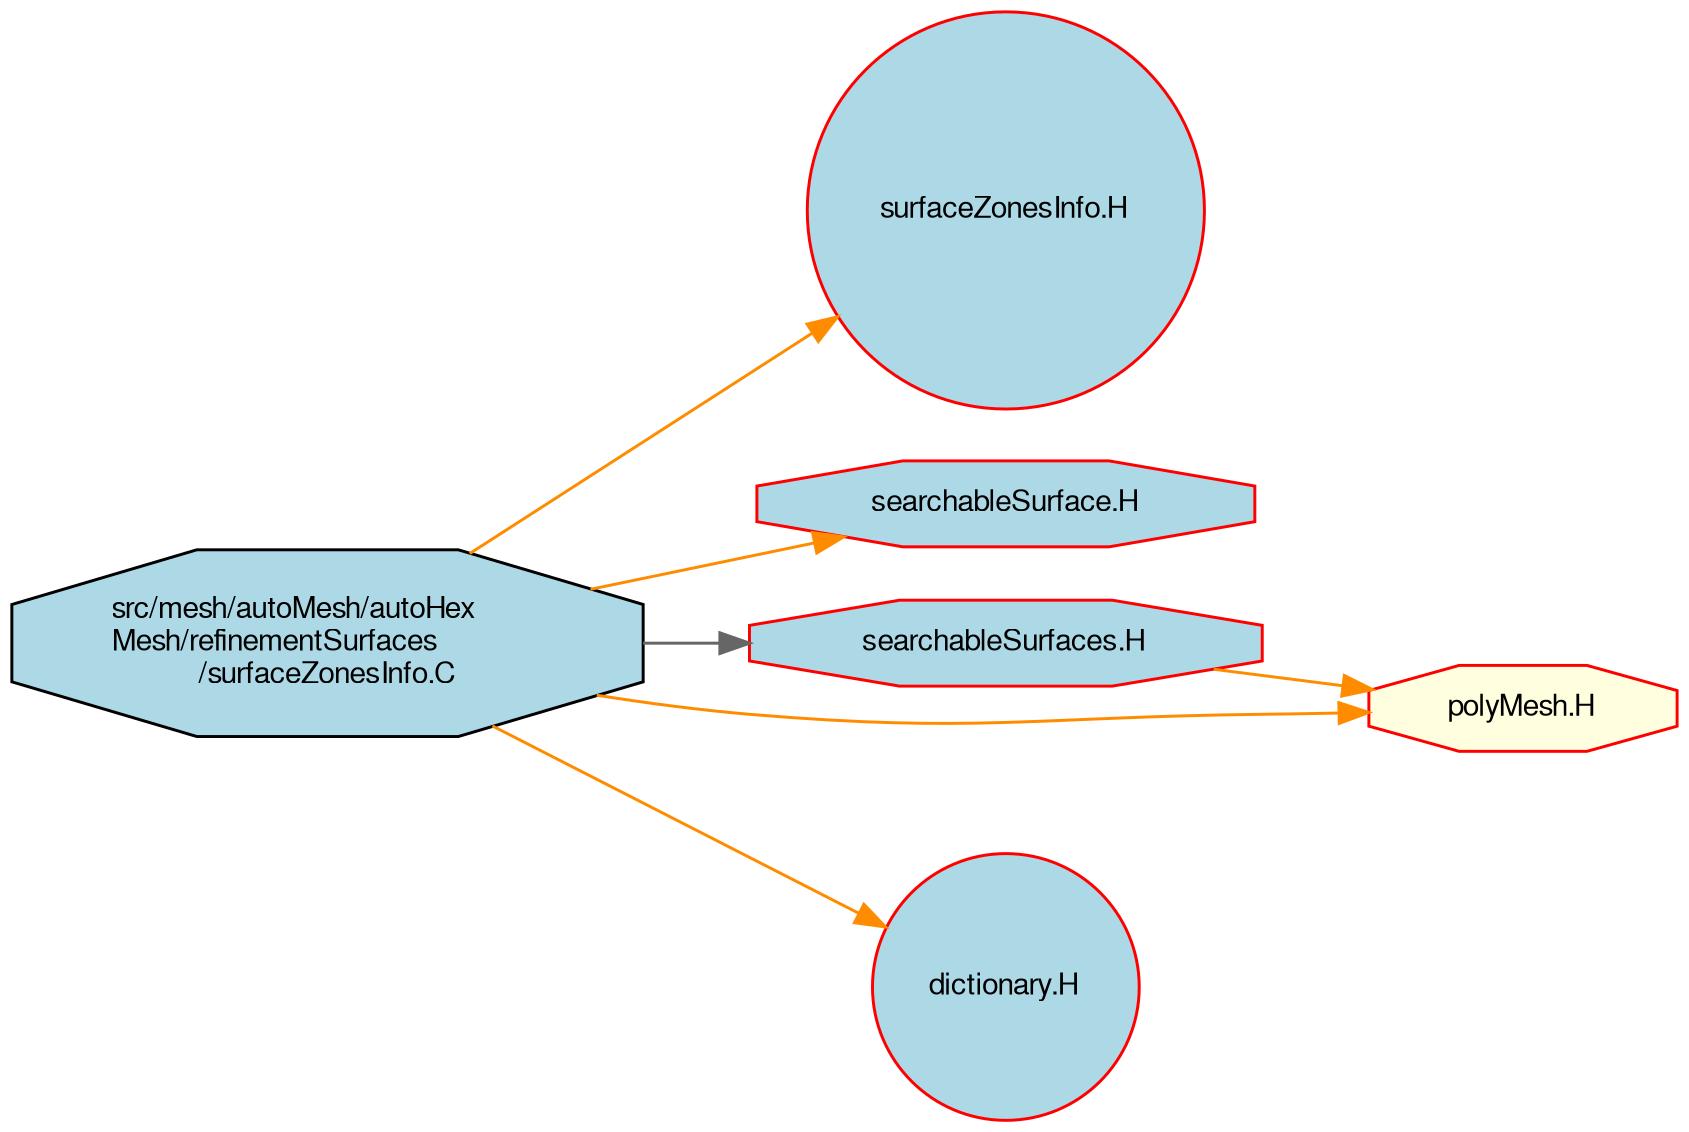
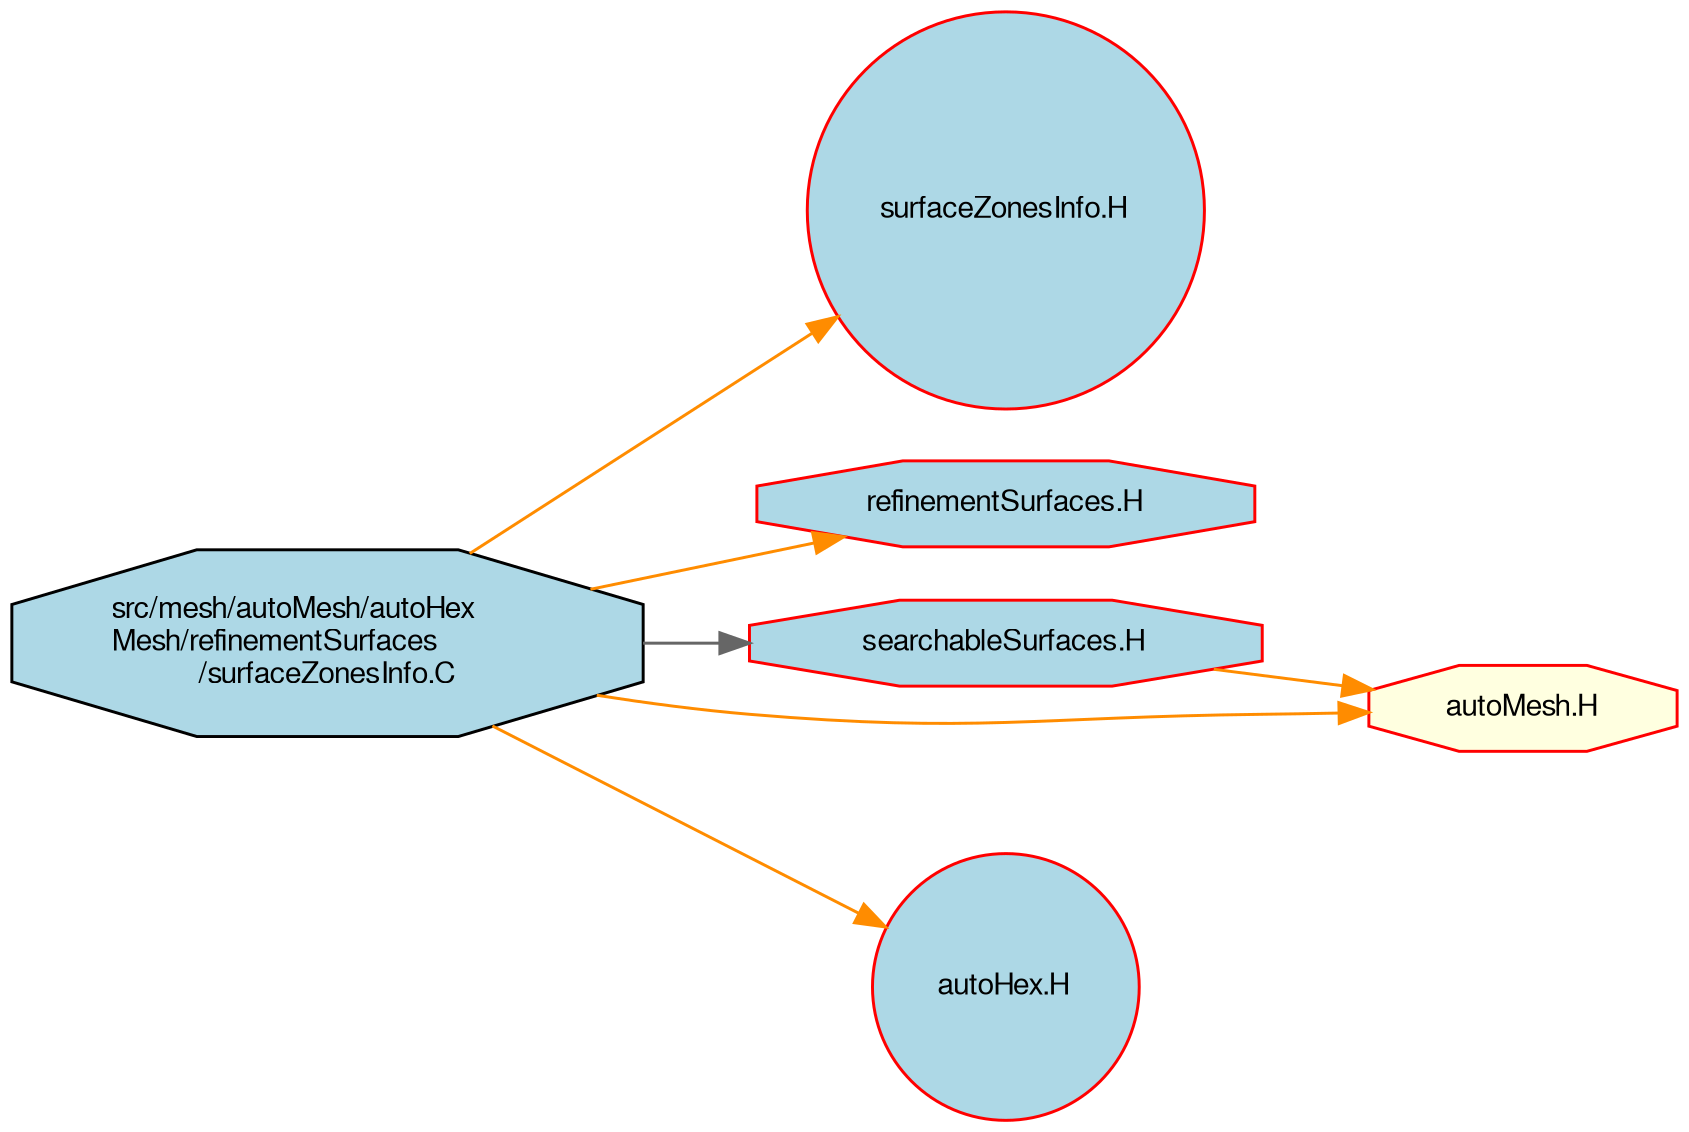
node "searchableSurface.H": label "searchableSurface.H" -> "refinementSurfaces.H"
node "polyMesh.H": label "polyMesh.H" -> "autoMesh.H"
node "dictionary.H": label "dictionary.H" -> "autoHex.H"
